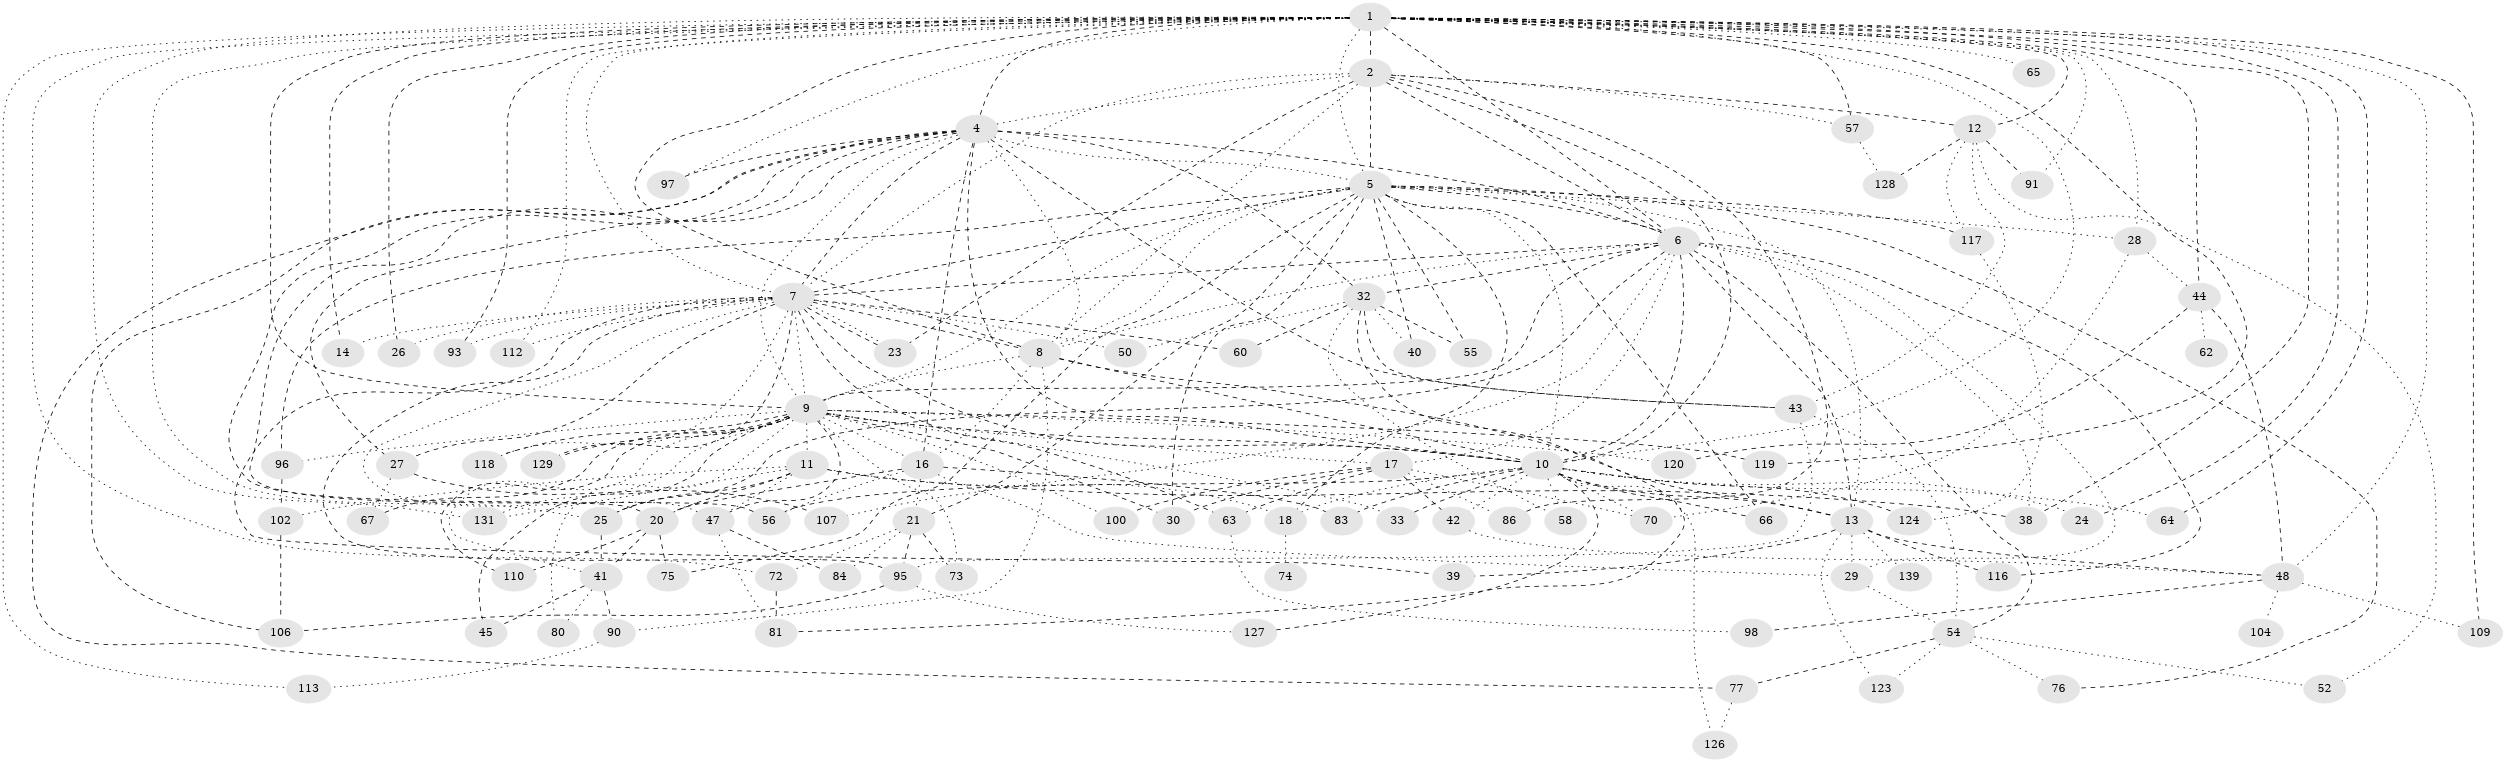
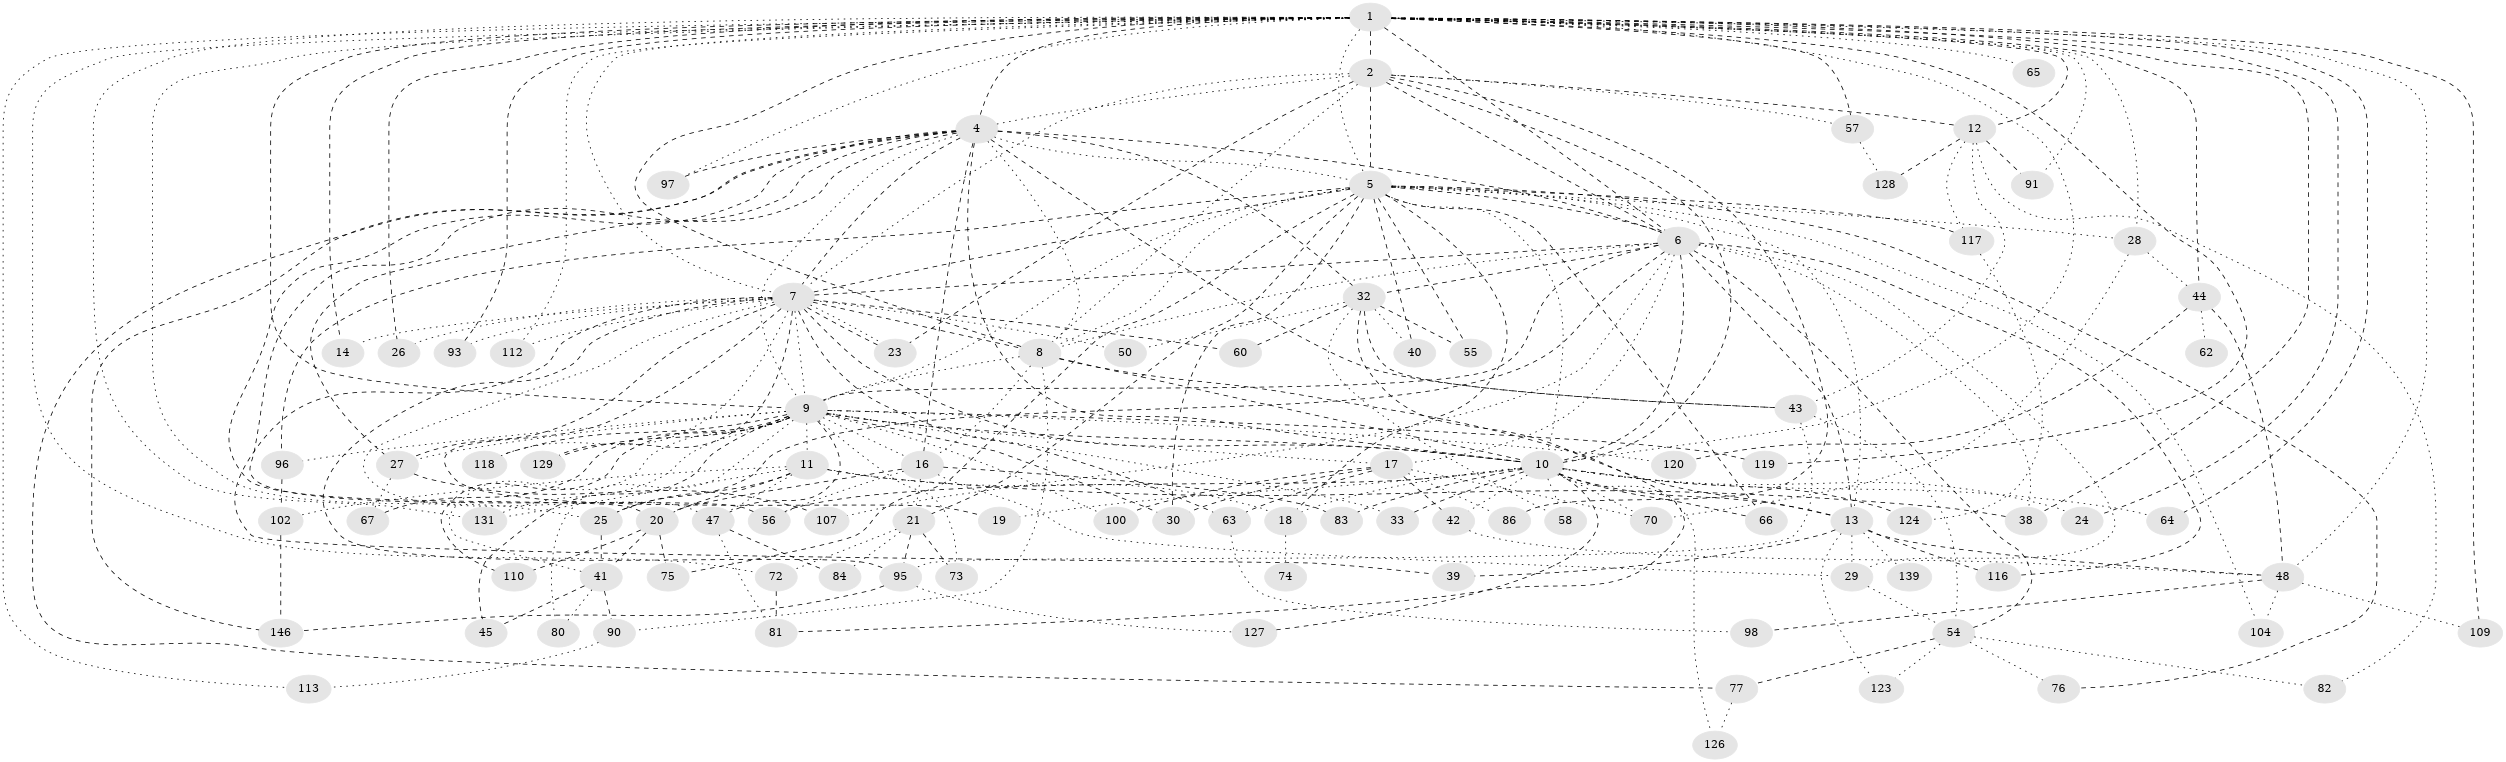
edge "5" -- "104": added
edge "9" -- "27": added
node "19": added
node "106": label "106" -> "146"
node "52": label "52" -> "82"
